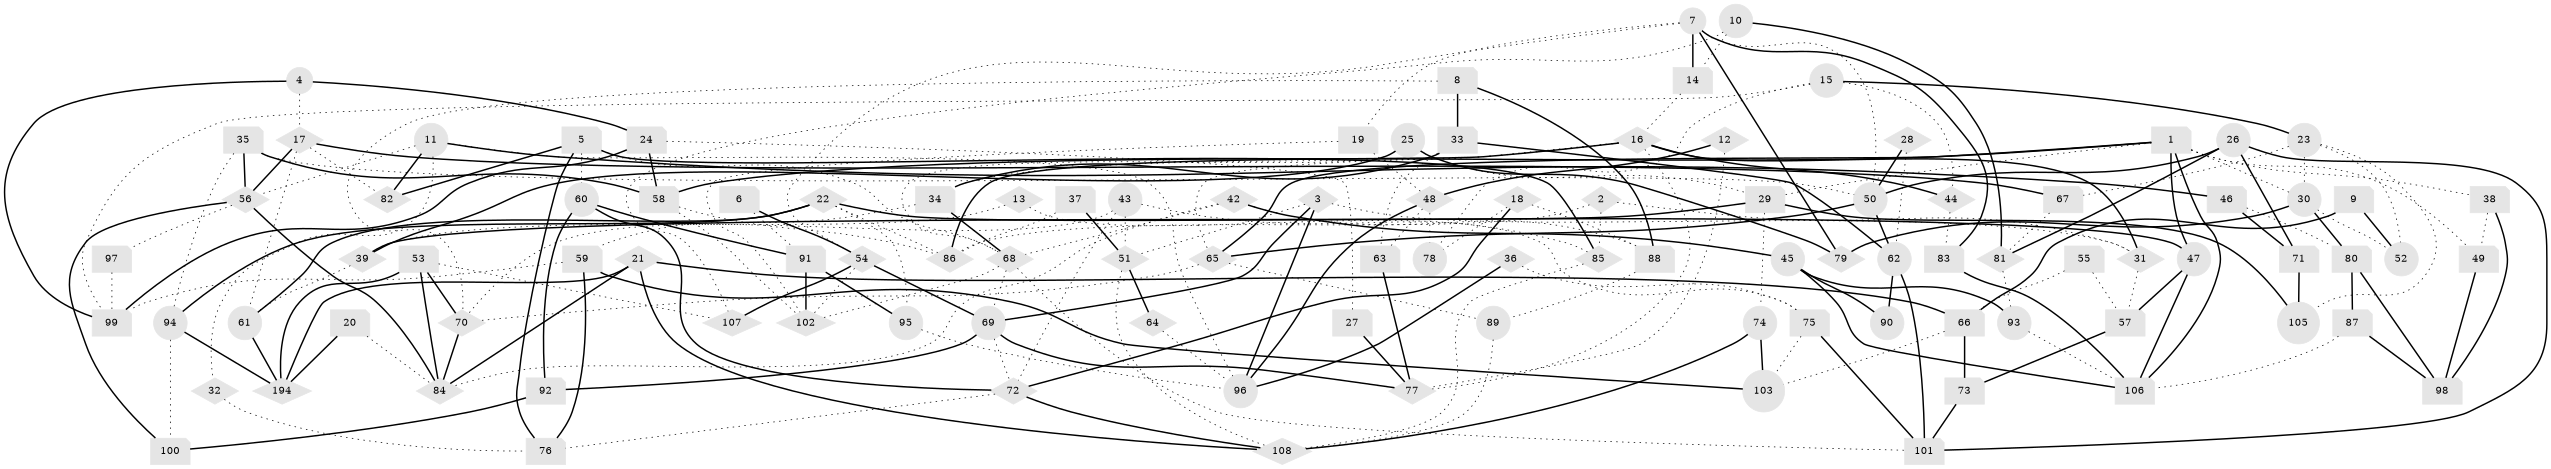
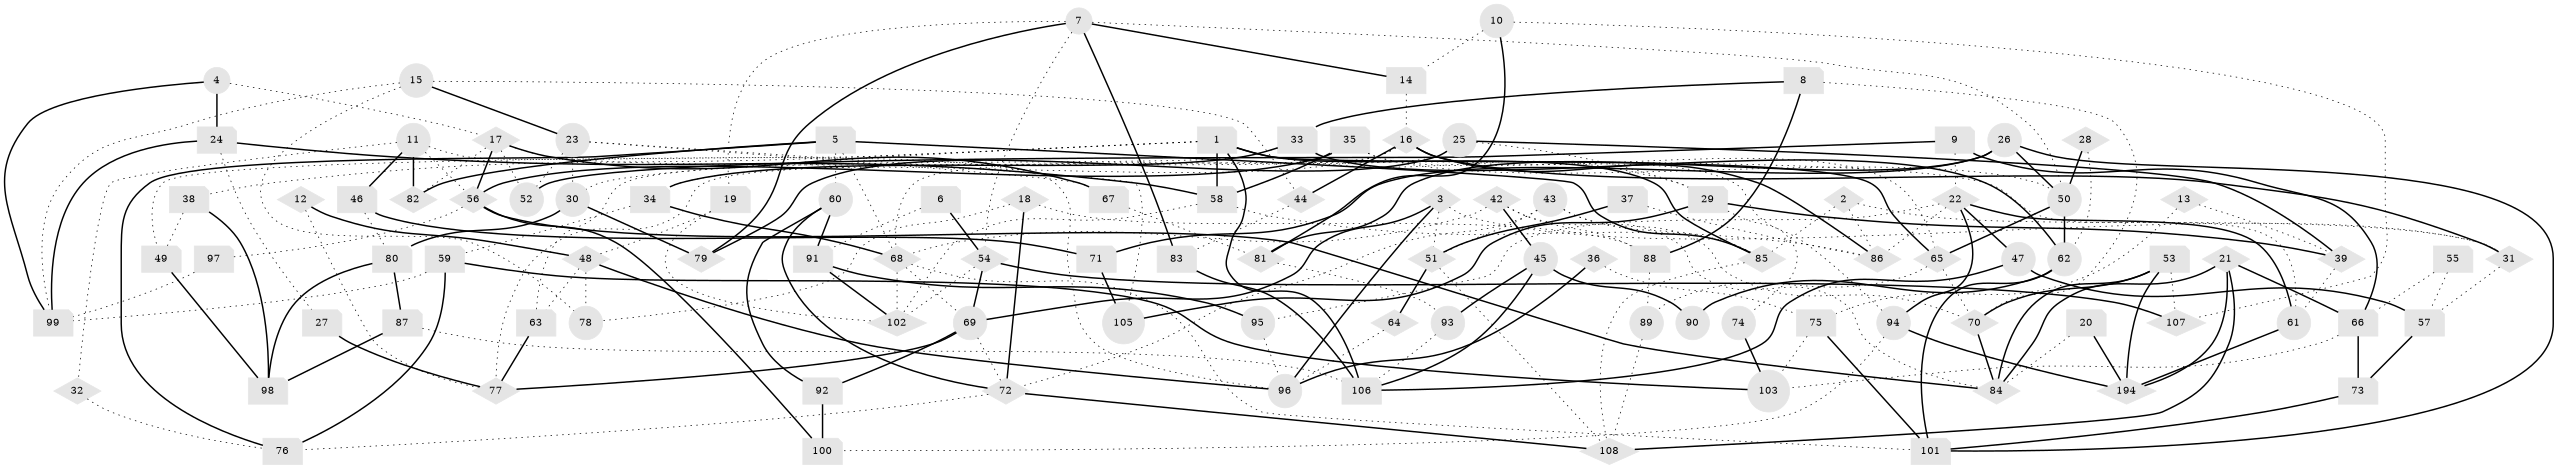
edge "9" -- "22": added
edge "1" -- "47": now "1" -- "85"
edge "30" -- "52": now "17" -- "52"
edge "74" -- "108": removed
